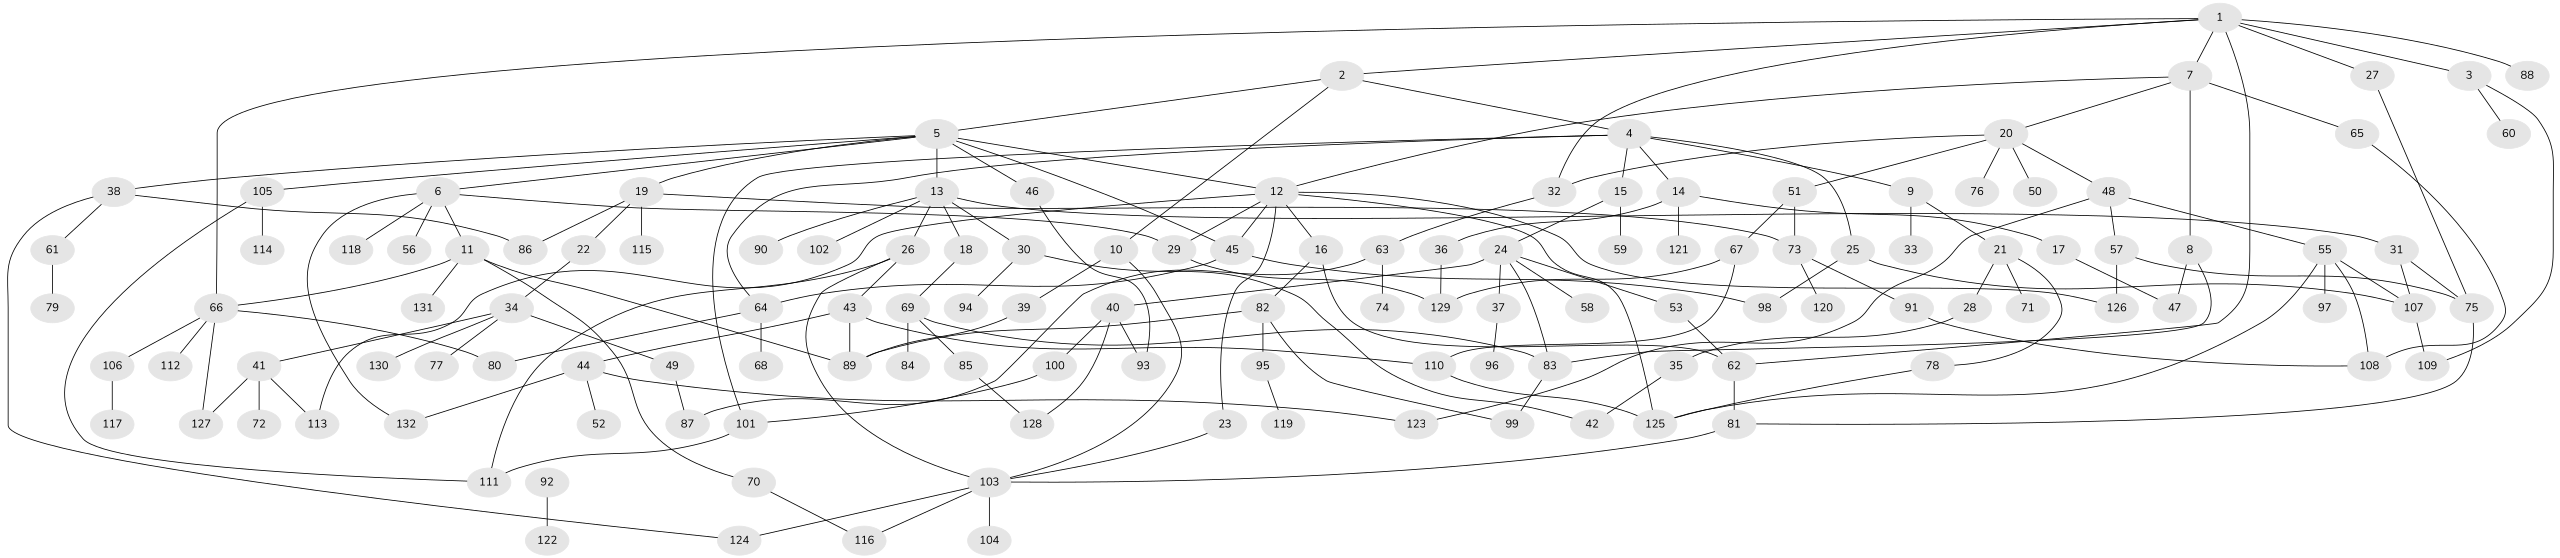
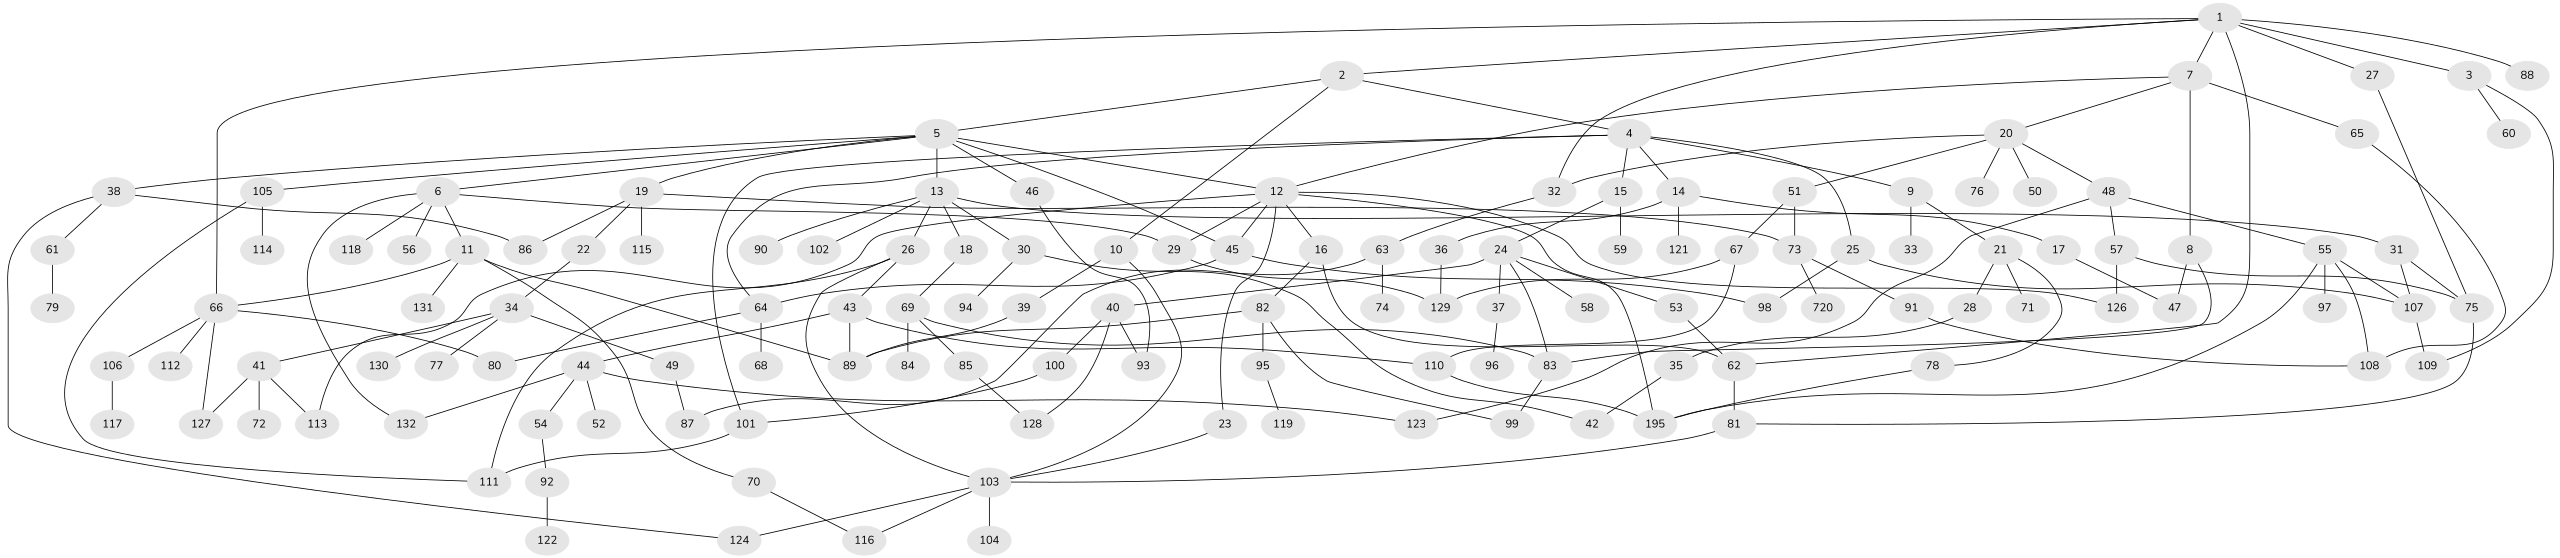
node "120": label "120" -> "720"
node "54": added
node "125": label "125" -> "195"
